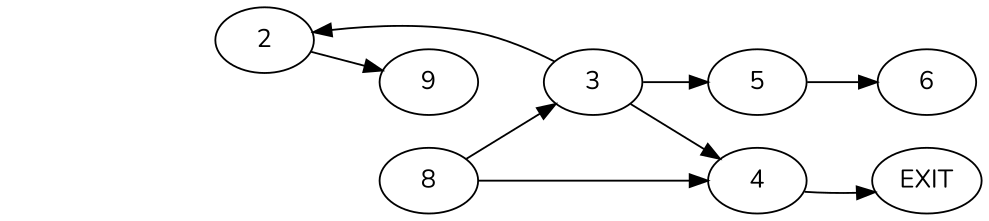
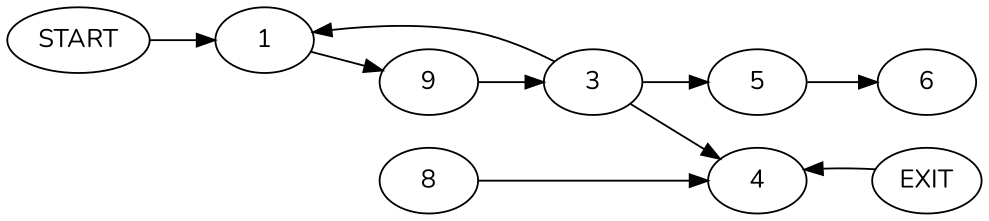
node "START": added
node "2": label "2" -> "1"
edge "8" -> "3": now "9" -> "3"
edge "4" -> "EXIT": reversed
